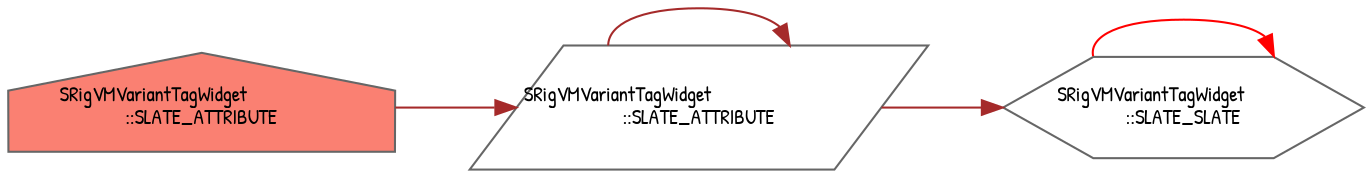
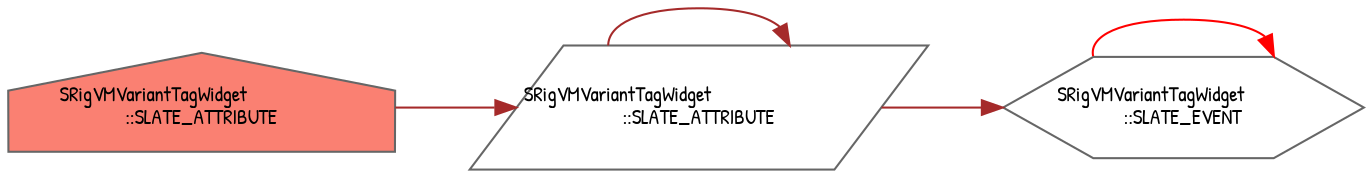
node "SRigVMVariantTagWidget ::SLATE_SLATE": label "SRigVMVariantTagWidget ::SLATE_SLATE" -> "SRigVMVariantTagWidget ::SLATE_EVENT"
